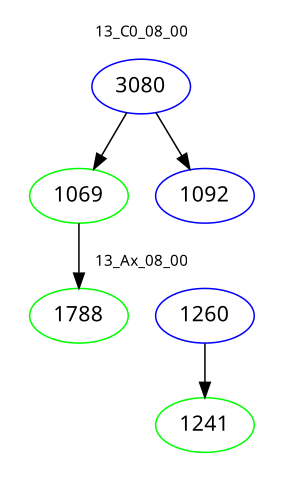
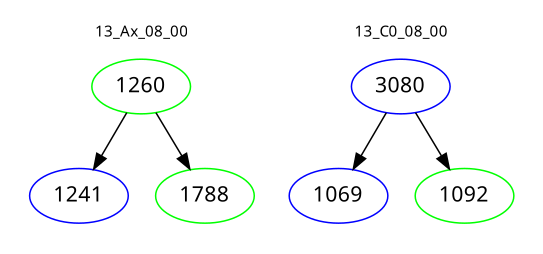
node "1069": color green -> blue
node "1092": color blue -> green
edge "1069" -> "1788": now "1260" -> "1788"
node "1260": color blue -> green
node "1241": color green -> blue
